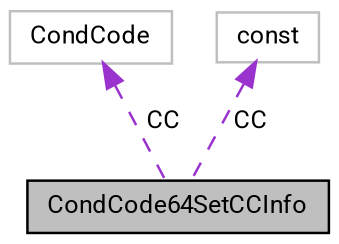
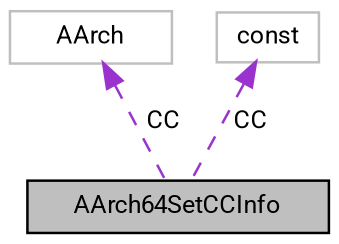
node "CondCode": label "CondCode" -> "AArch"
node "CondCode64SetCCInfo": label "CondCode64SetCCInfo" -> "AArch64SetCCInfo"
